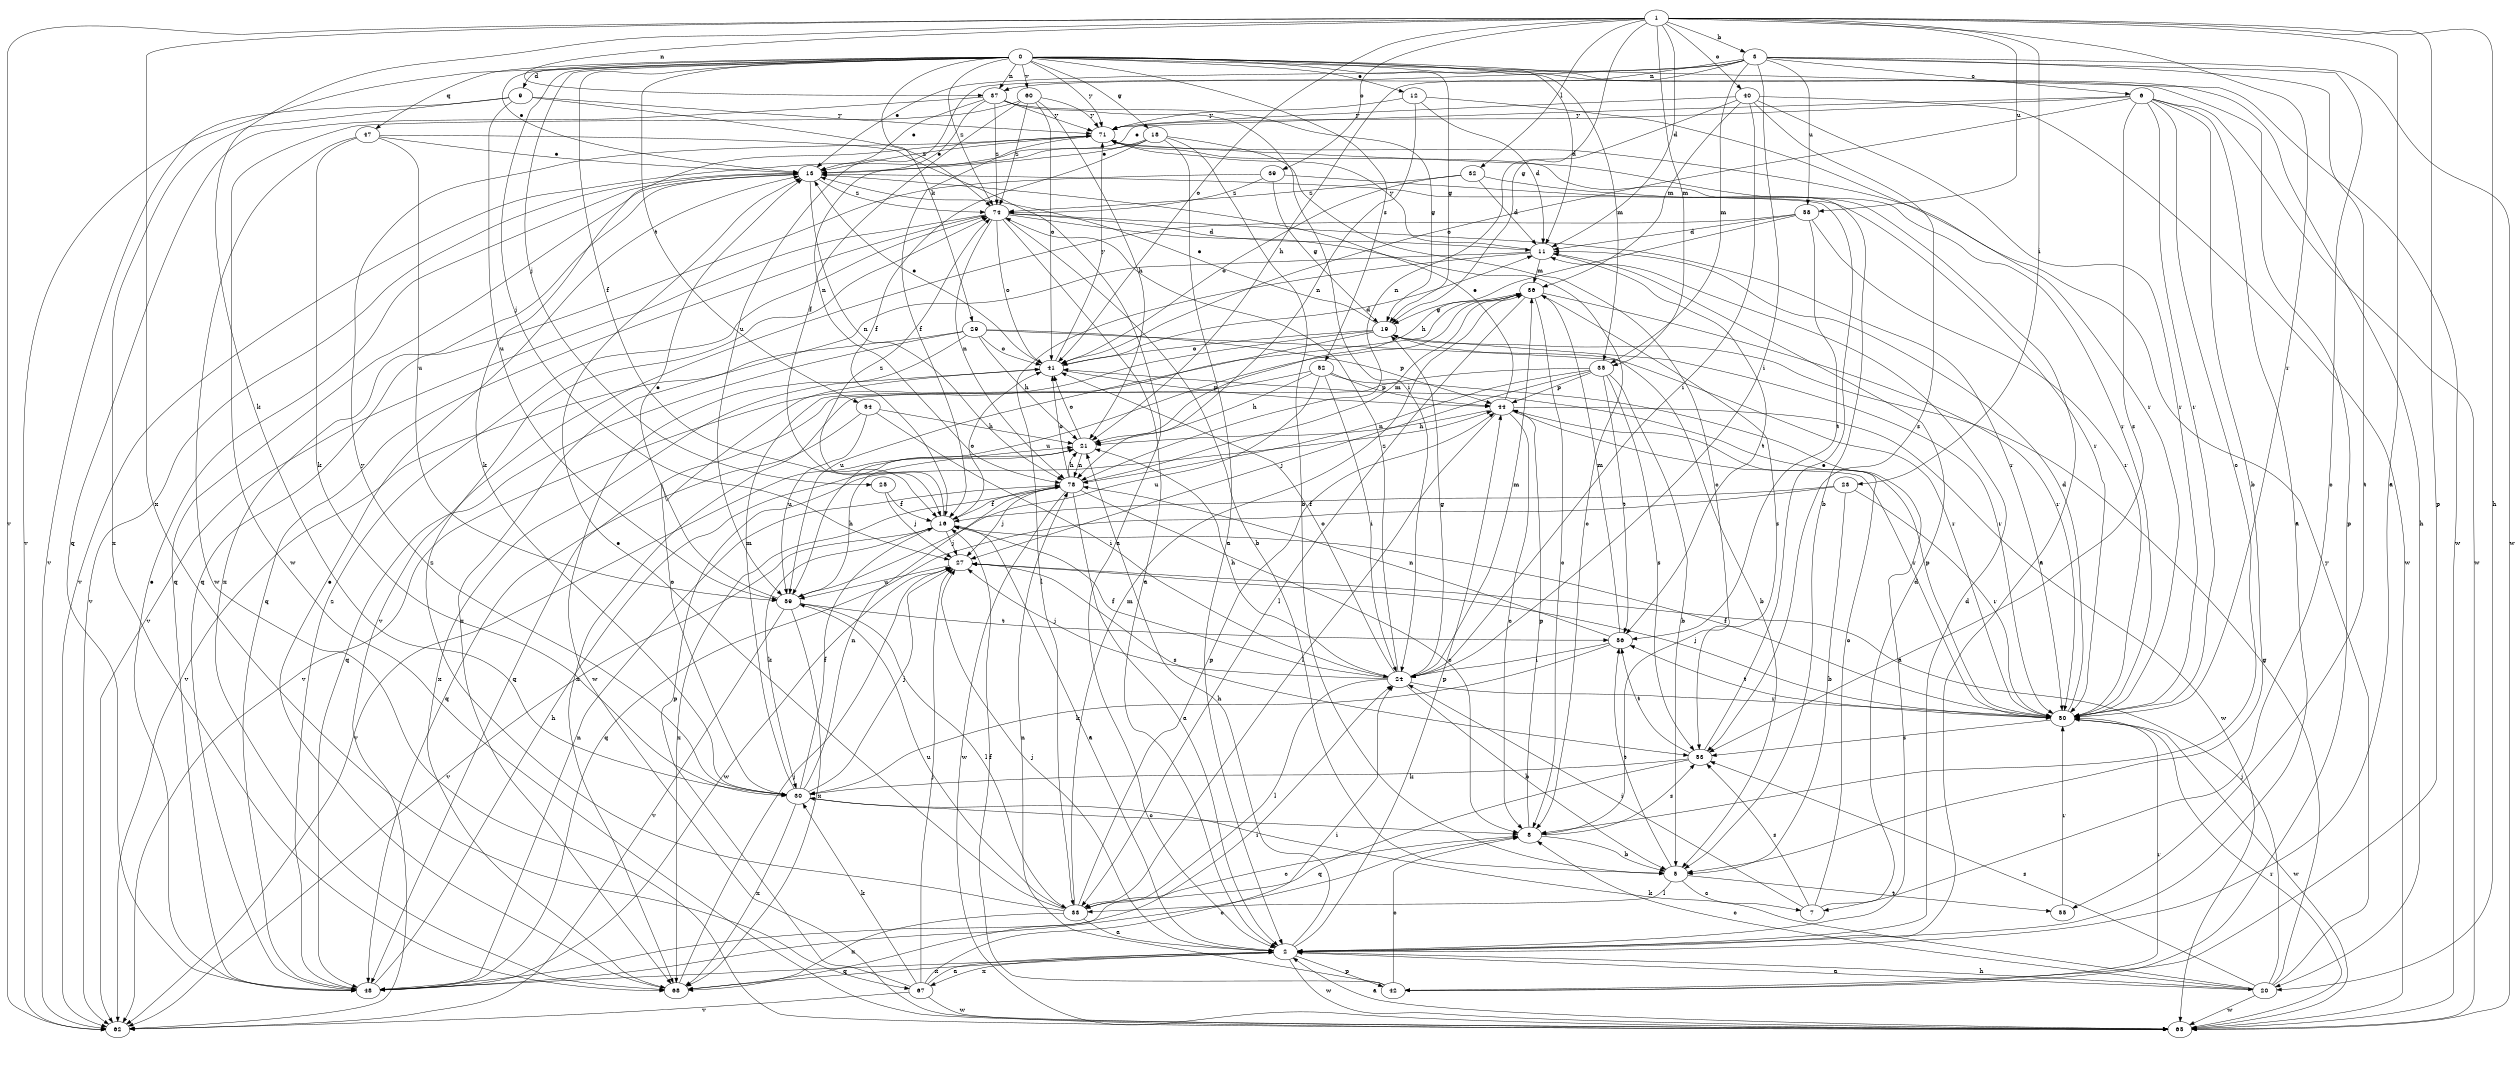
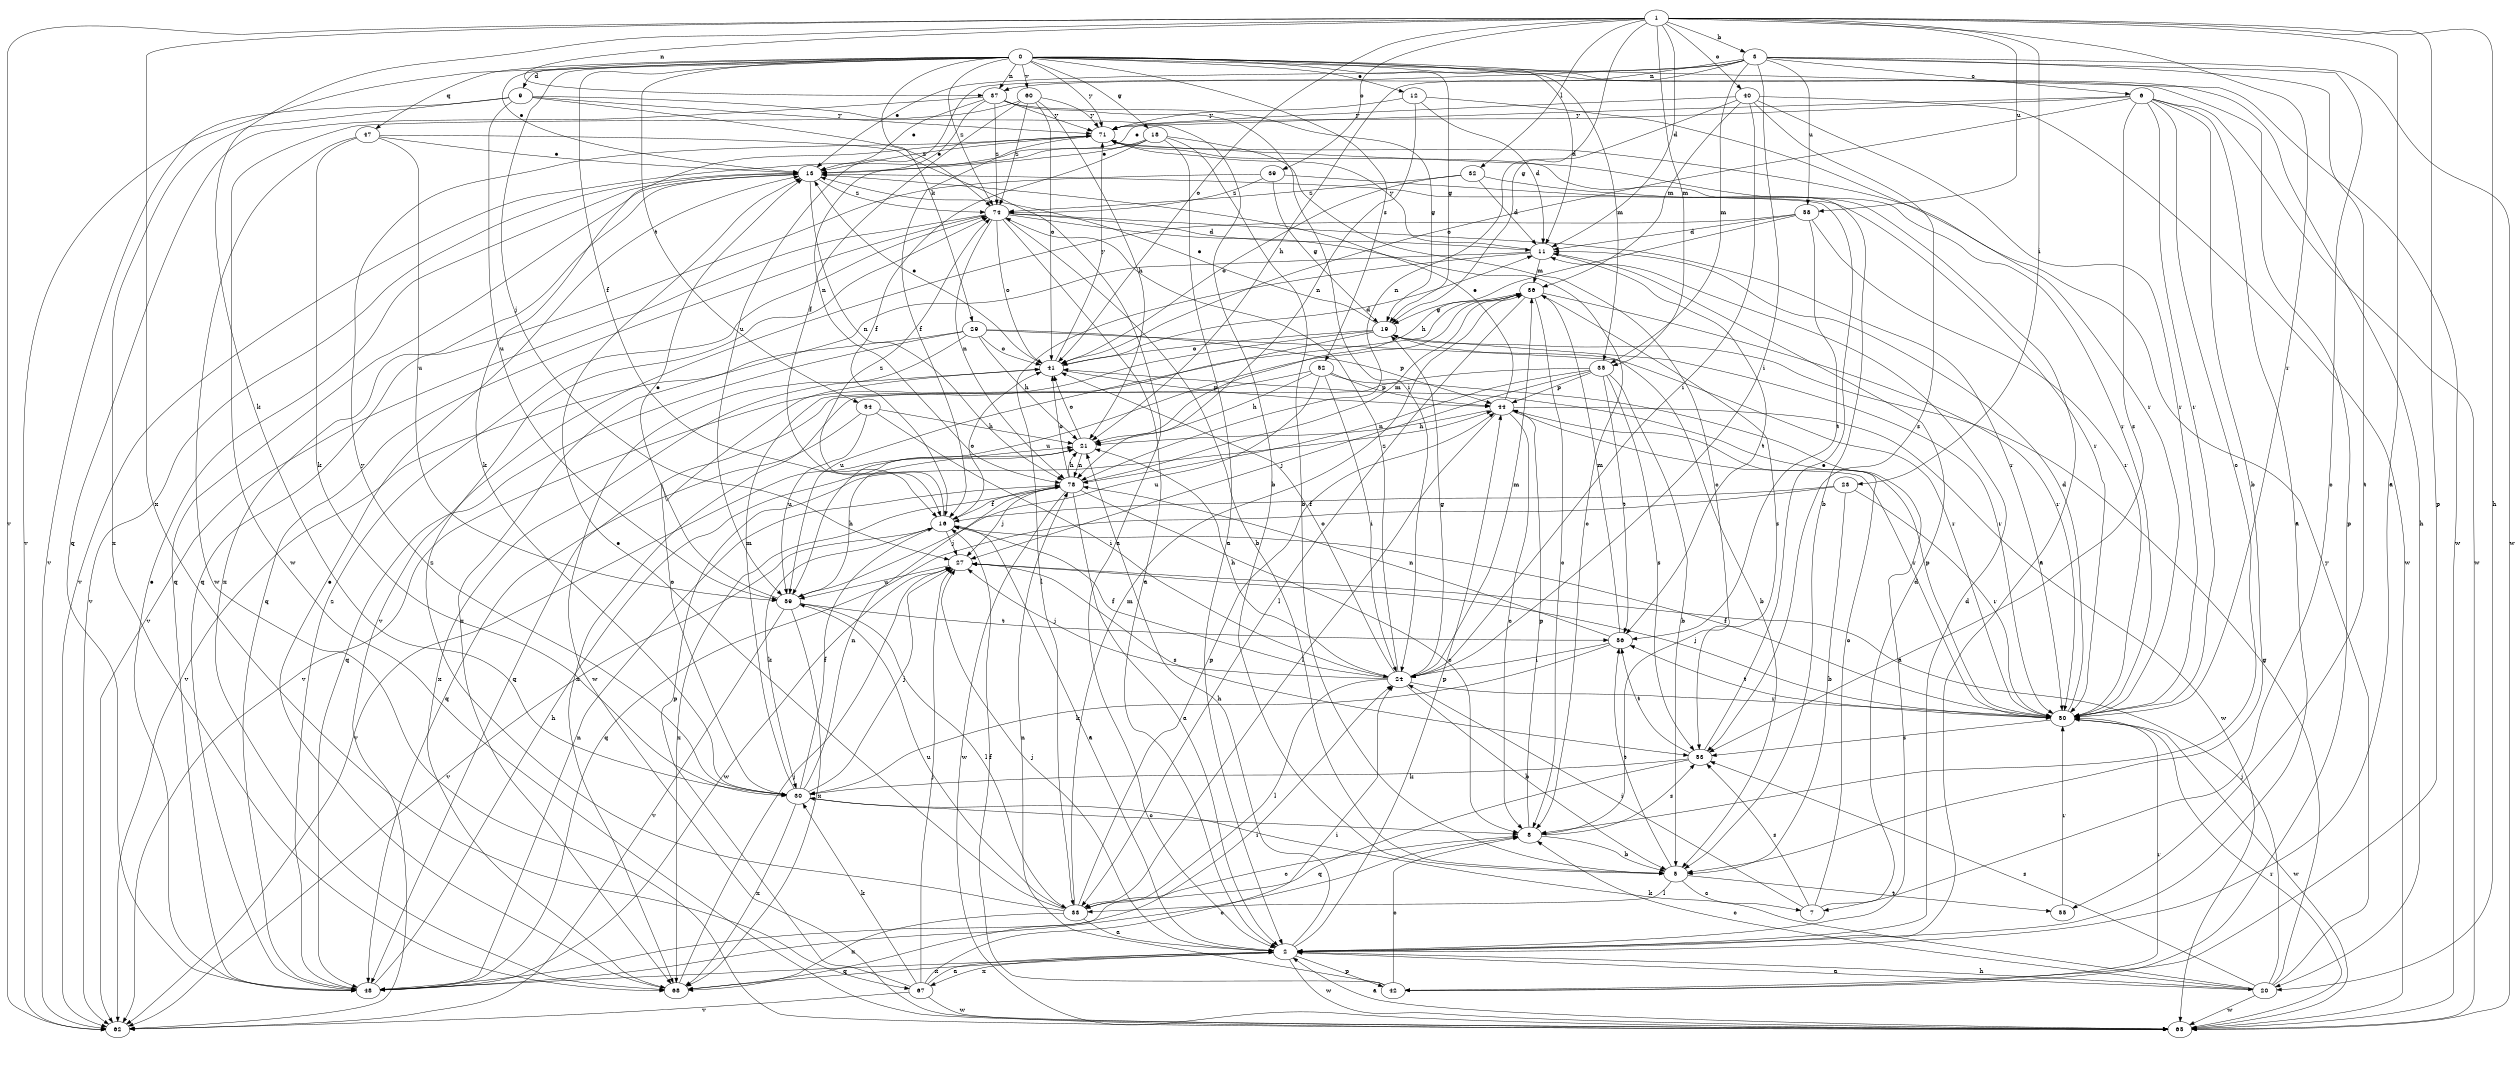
edge "9" -> "5": added, label "b"
node "25": removed
